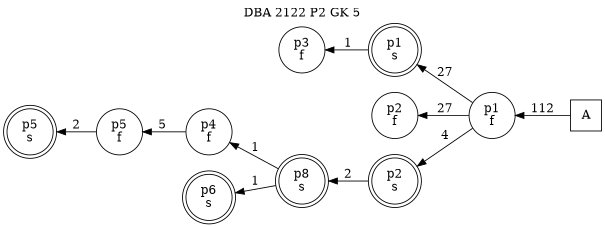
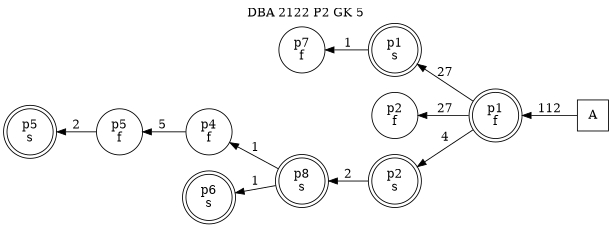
node "p3 f": label "p3 f" -> "p7 f"
node "p1 f": shape circle -> doublecircle
